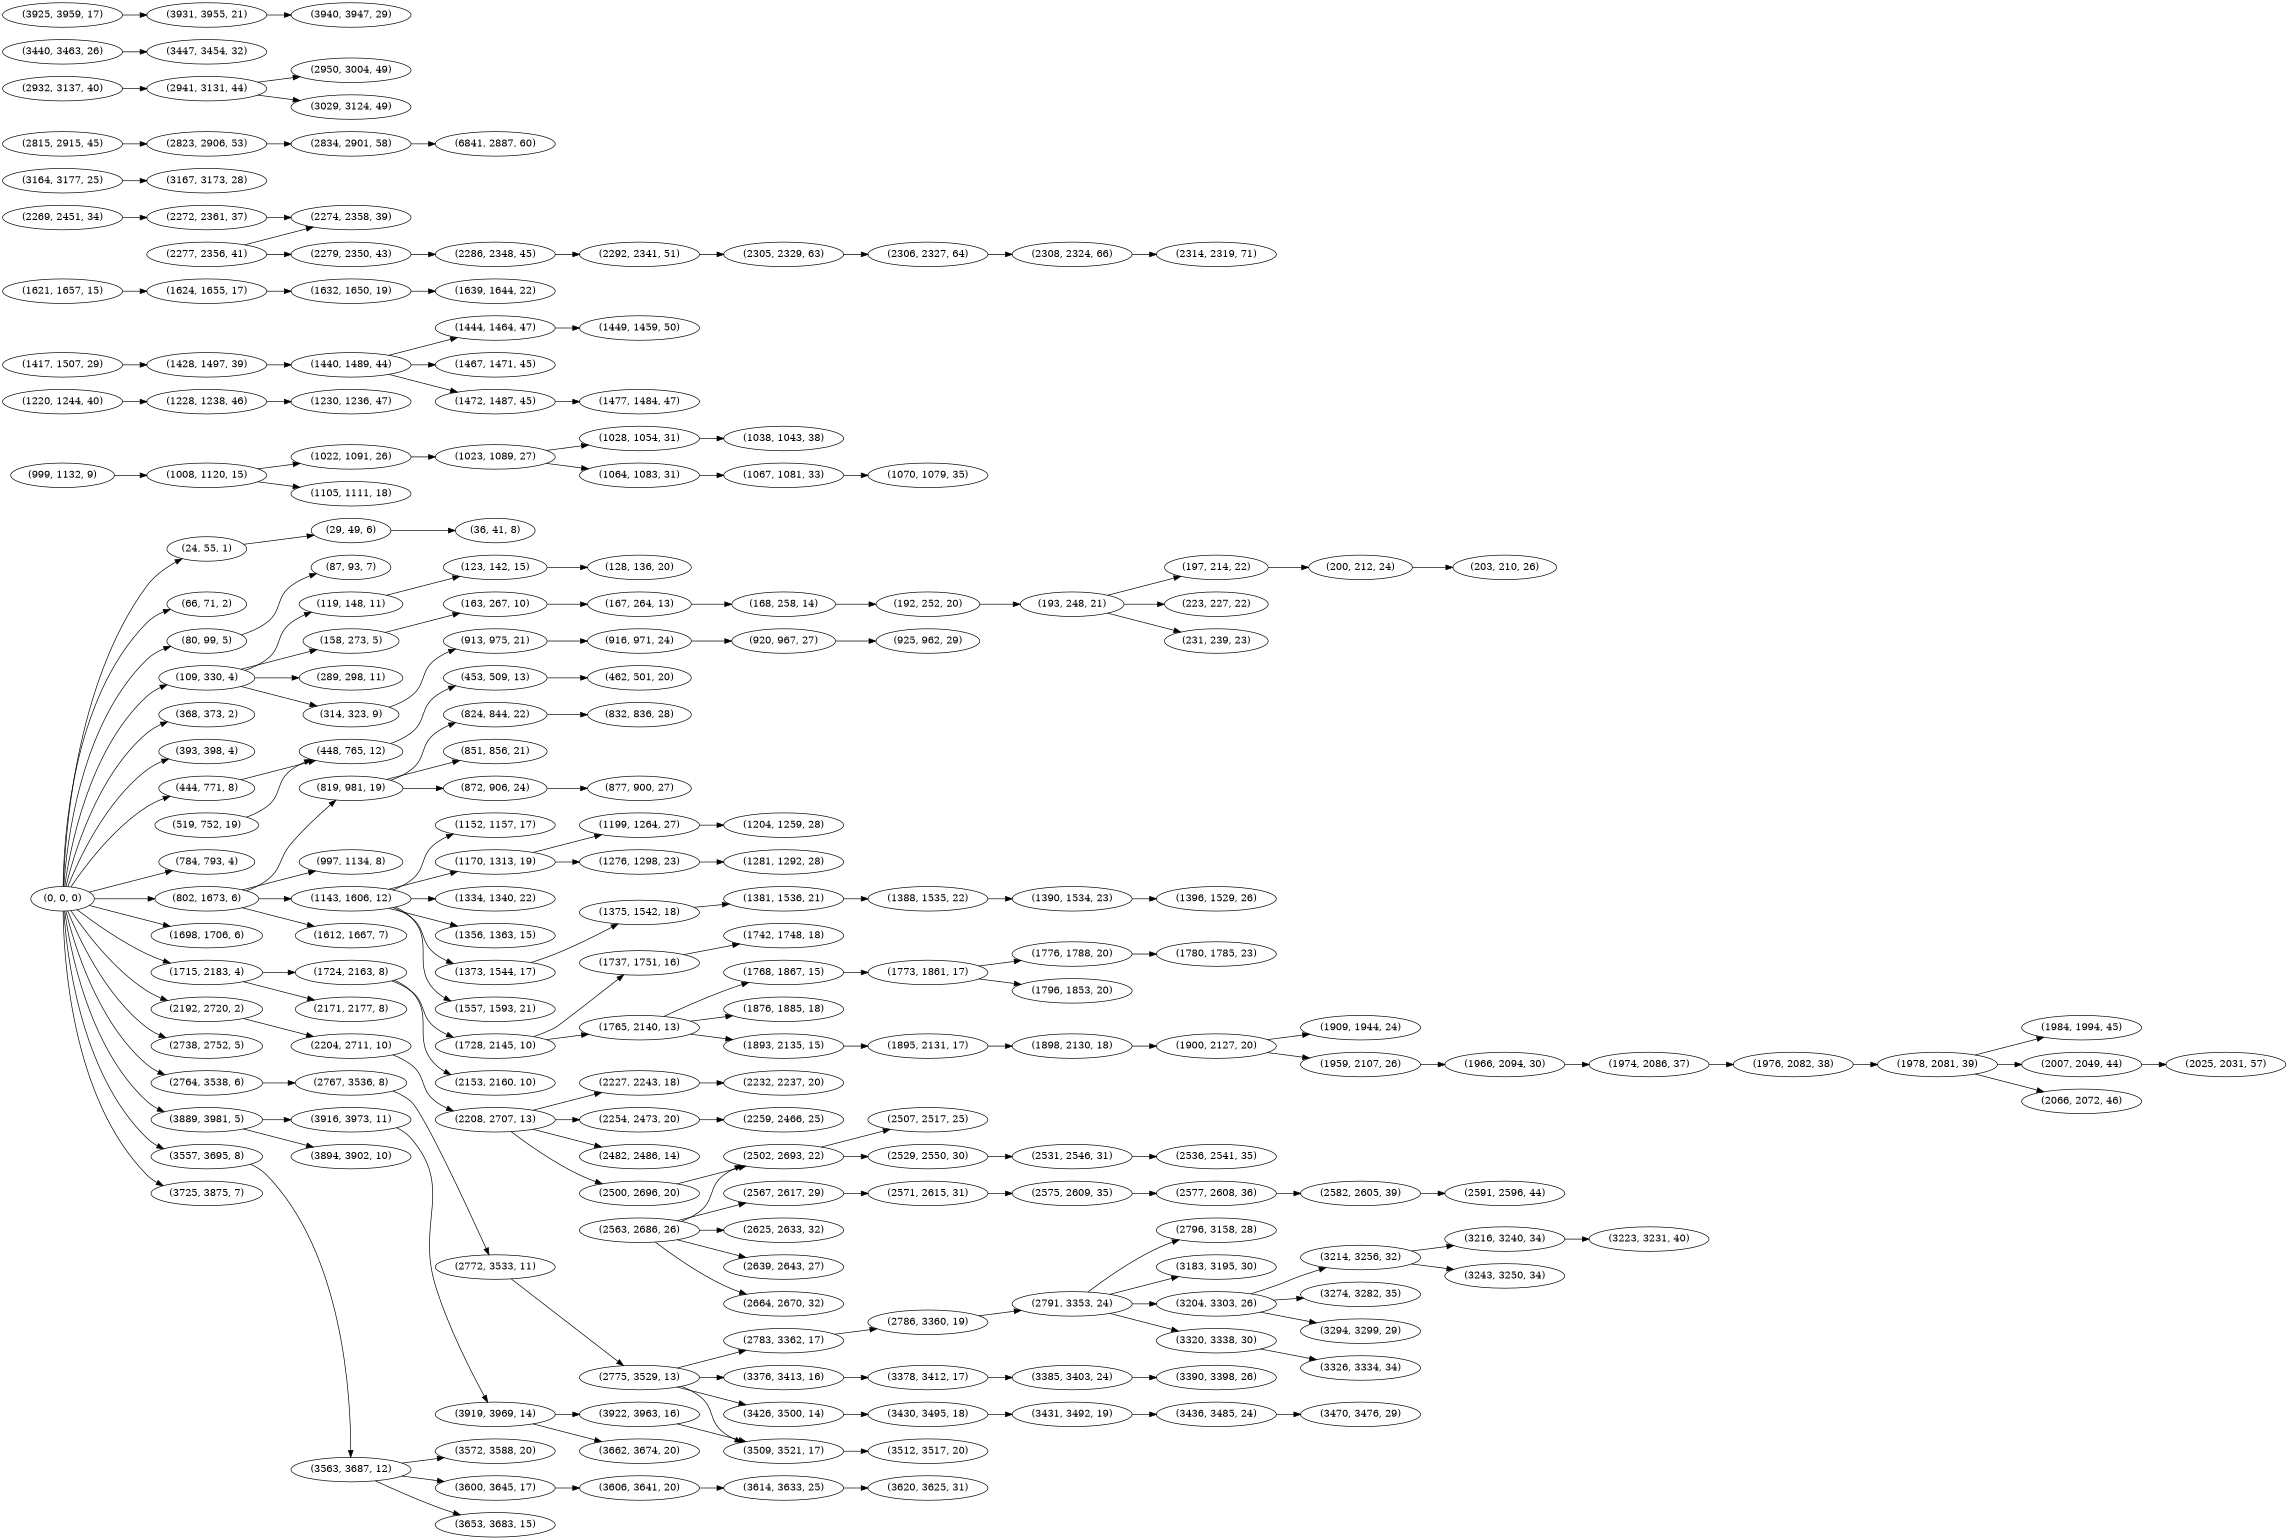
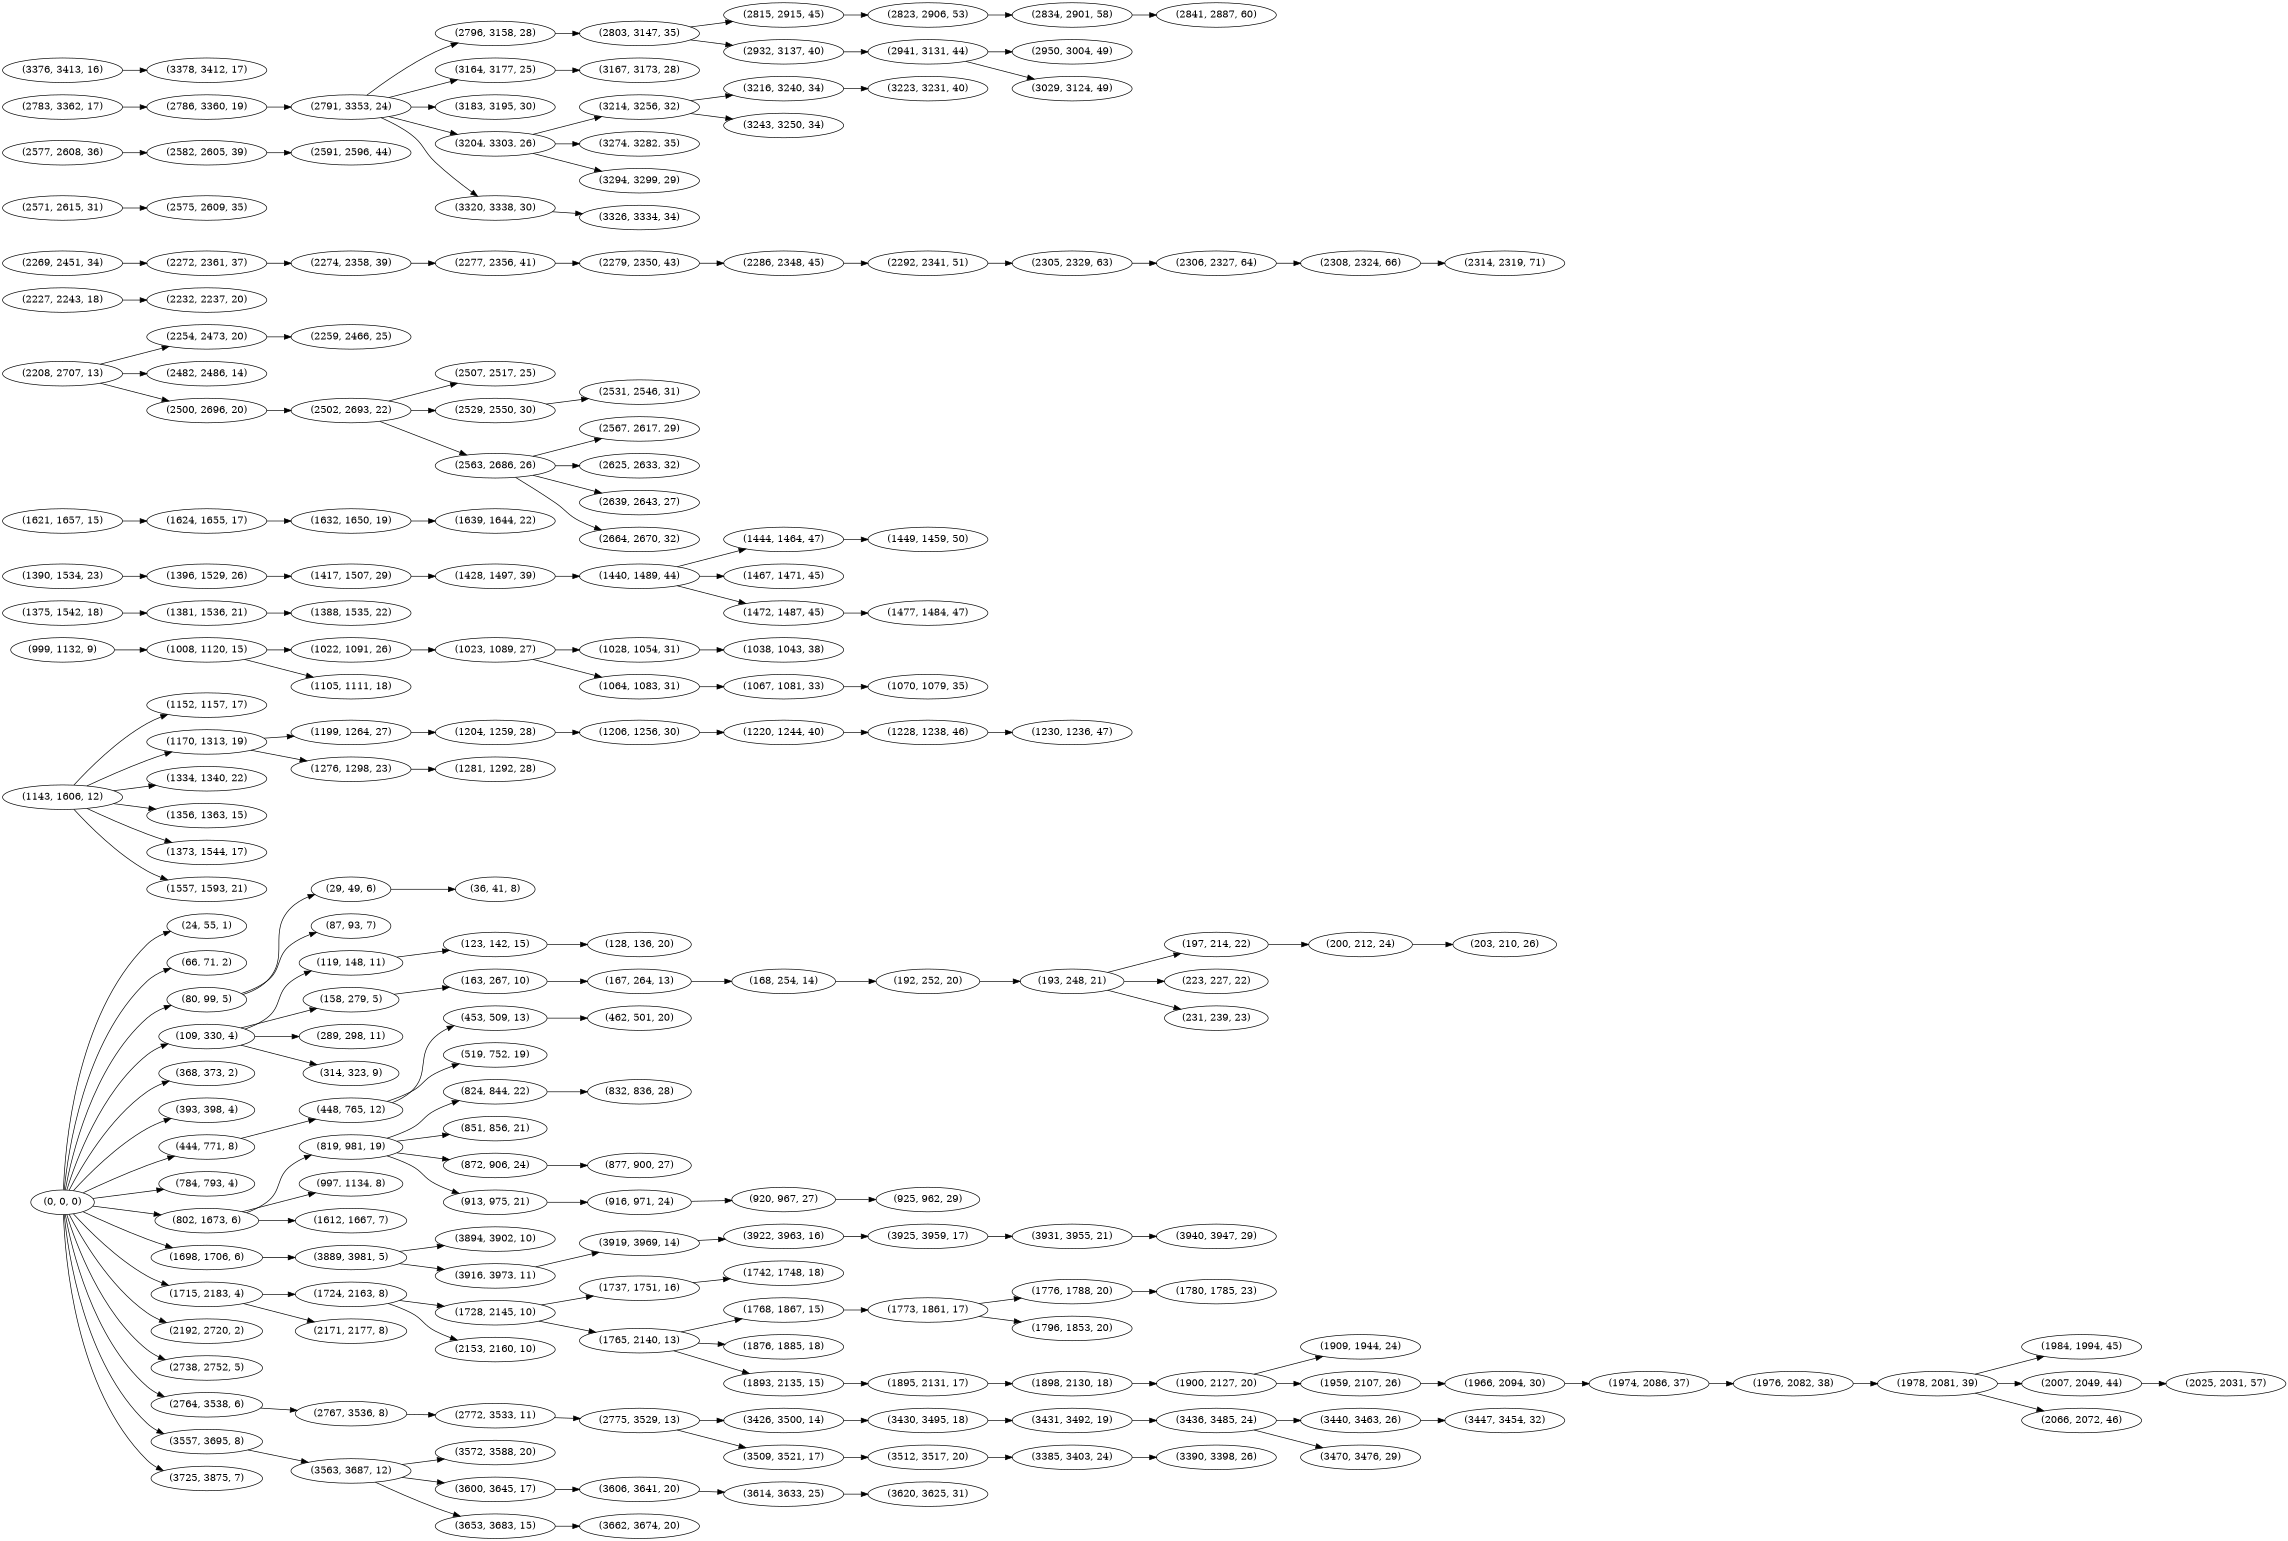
node "(2803, 3147, 35)": added
edge "(2791, 3353, 24)" -> "(3164, 3177, 25)": added
node "(6841, 2887, 60)": label "(6841, 2887, 60)" -> "(2841, 2887, 60)"
edge "(2277, 2356, 41)" -> "(2274, 2358, 39)": reversed
edge "(24, 55, 1)" -> "(29, 49, 6)": now "(80, 99, 5)" -> "(29, 49, 6)"
edge "(1396, 1529, 26)" -> "(1417, 1507, 29)": added
node "(168, 258, 14)": label "(168, 258, 14)" -> "(168, 254, 14)"
node "(158, 273, 5)": label "(158, 273, 5)" -> "(158, 279, 5)"
edge "(314, 323, 9)" -> "(913, 975, 21)": now "(819, 981, 19)" -> "(913, 975, 21)"
node "(1206, 1256, 30)": added
edge "(519, 752, 19)" -> "(448, 765, 12)": reversed
edge "(802, 1673, 6)" -> "(1143, 1606, 12)": removed
edge "(1388, 1535, 22)" -> "(1390, 1534, 23)": removed
edge "(1373, 1544, 17)" -> "(1375, 1542, 18)": removed
edge "(0, 0, 0)" -> "(3889, 3981, 5)": now "(1698, 1706, 6)" -> "(3889, 3981, 5)"
node "(2204, 2711, 10)": removed
edge "(2208, 2707, 13)" -> "(2227, 2243, 18)": removed
node "(2536, 2541, 35)": removed
edge "(2567, 2617, 29)" -> "(2571, 2615, 31)": removed
edge "(2575, 2609, 35)" -> "(2577, 2608, 36)": removed
edge "(2563, 2686, 26)" -> "(2502, 2693, 22)": reversed
edge "(2775, 3529, 13)" -> "(2783, 3362, 17)": removed
edge "(2775, 3529, 13)" -> "(3376, 3413, 16)": removed
edge "(3378, 3412, 17)" -> "(3385, 3403, 24)": now "(3512, 3517, 20)" -> "(3385, 3403, 24)"
edge "(3436, 3485, 24)" -> "(3440, 3463, 26)": added
edge "(3919, 3969, 14)" -> "(3662, 3674, 20)": now "(3653, 3683, 15)" -> "(3662, 3674, 20)"
edge "(3922, 3963, 16)" -> "(3509, 3521, 17)": now "(3922, 3963, 16)" -> "(3925, 3959, 17)"
